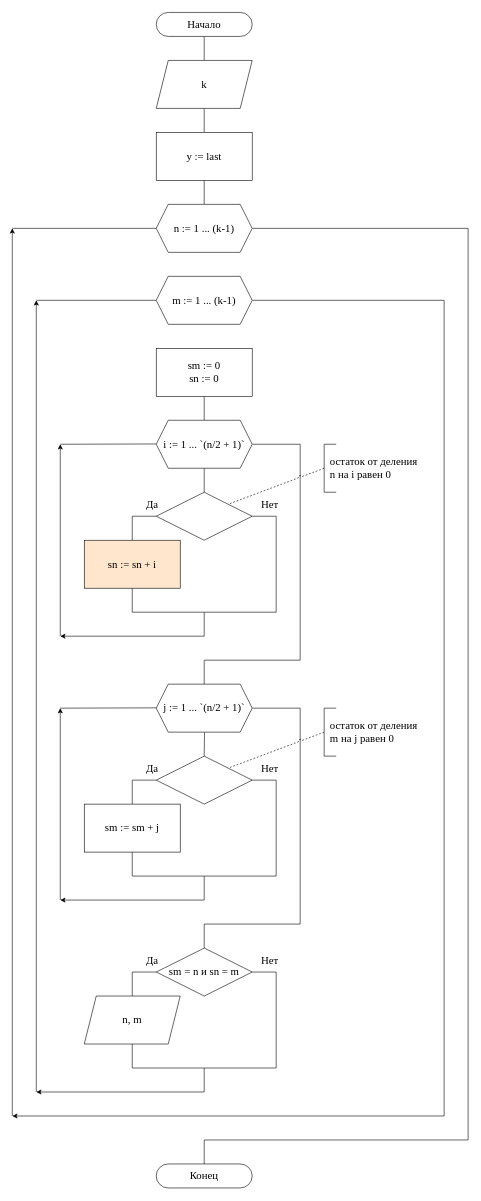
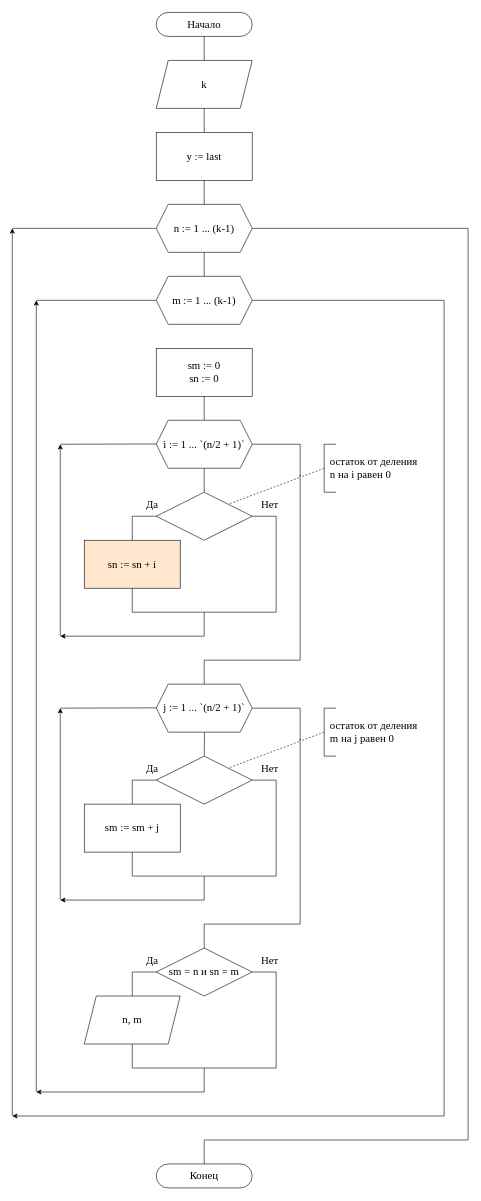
edge "n := 1 ... (k-1)" -- "m := 1 ... (k-1)": added
